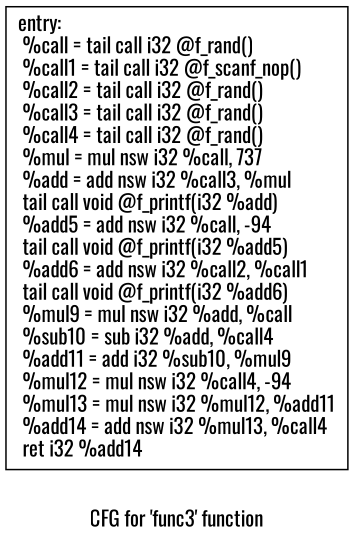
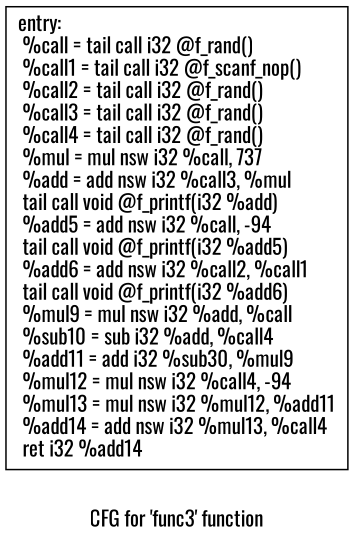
node "entry:": text "%add11 = add i32 %sub10, %mul9" -> "%add11 = add i32 %sub30, %mul9"
